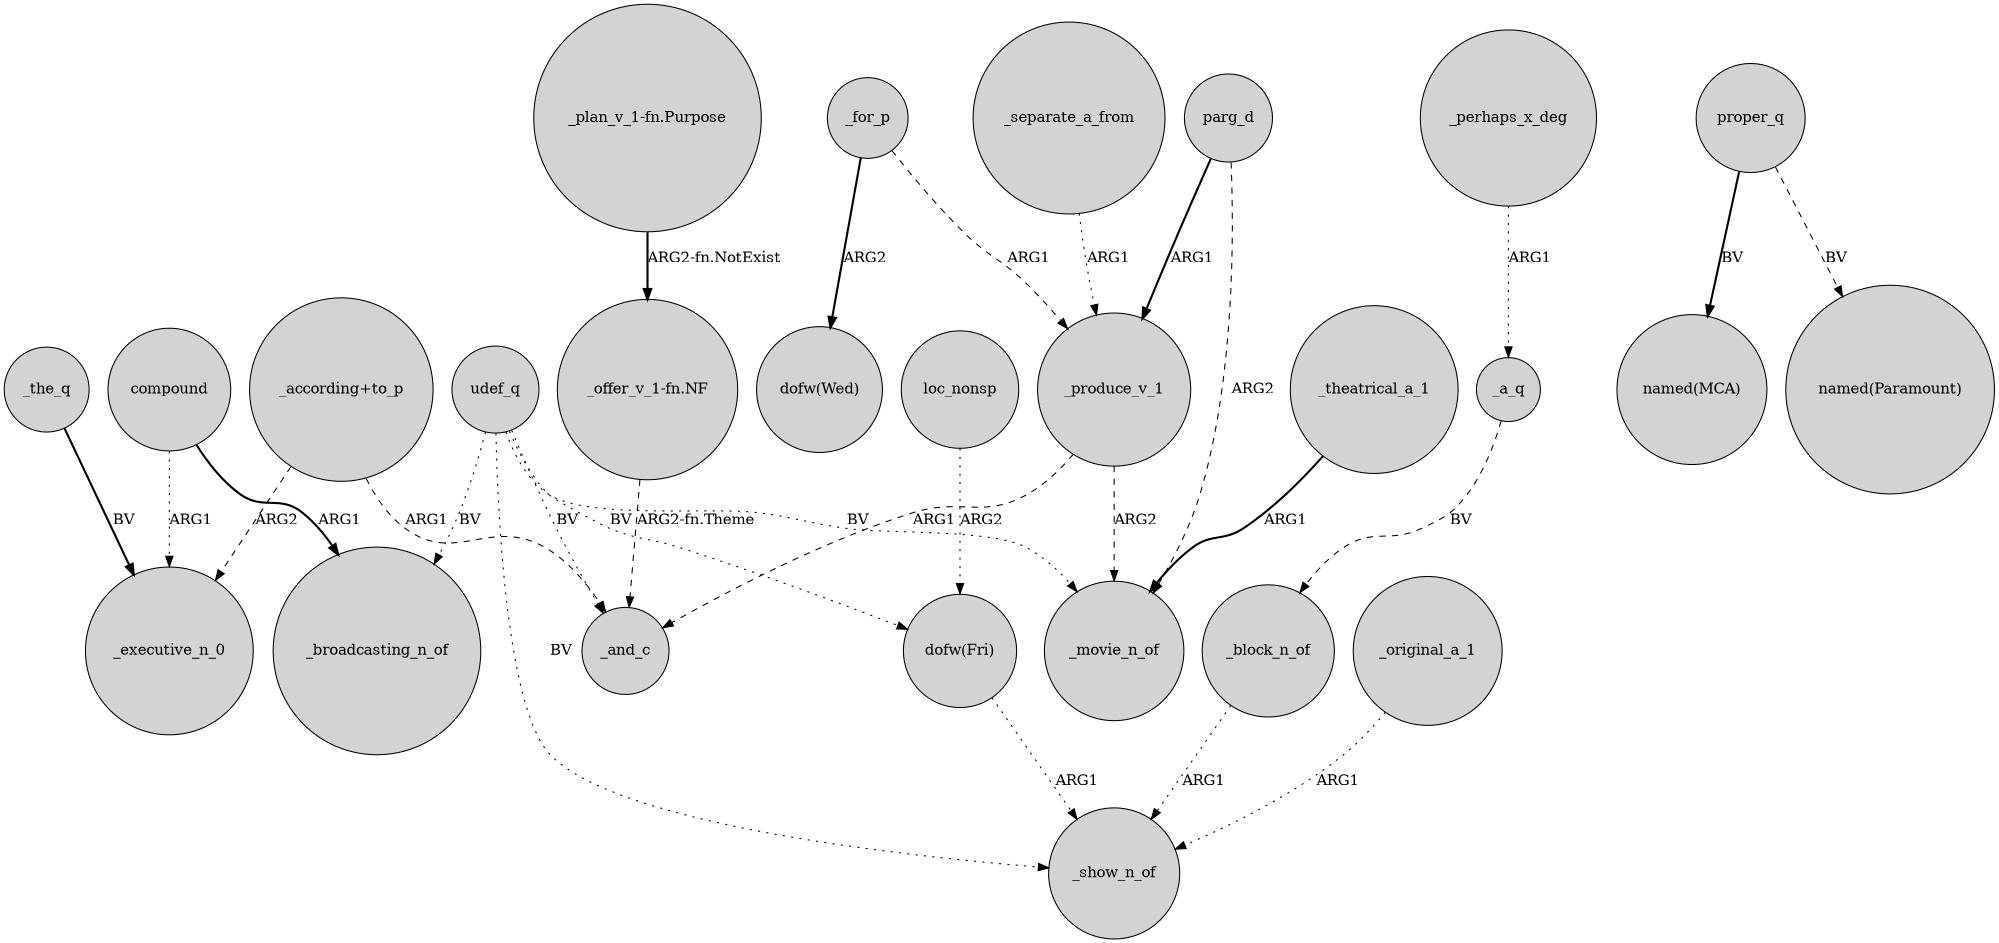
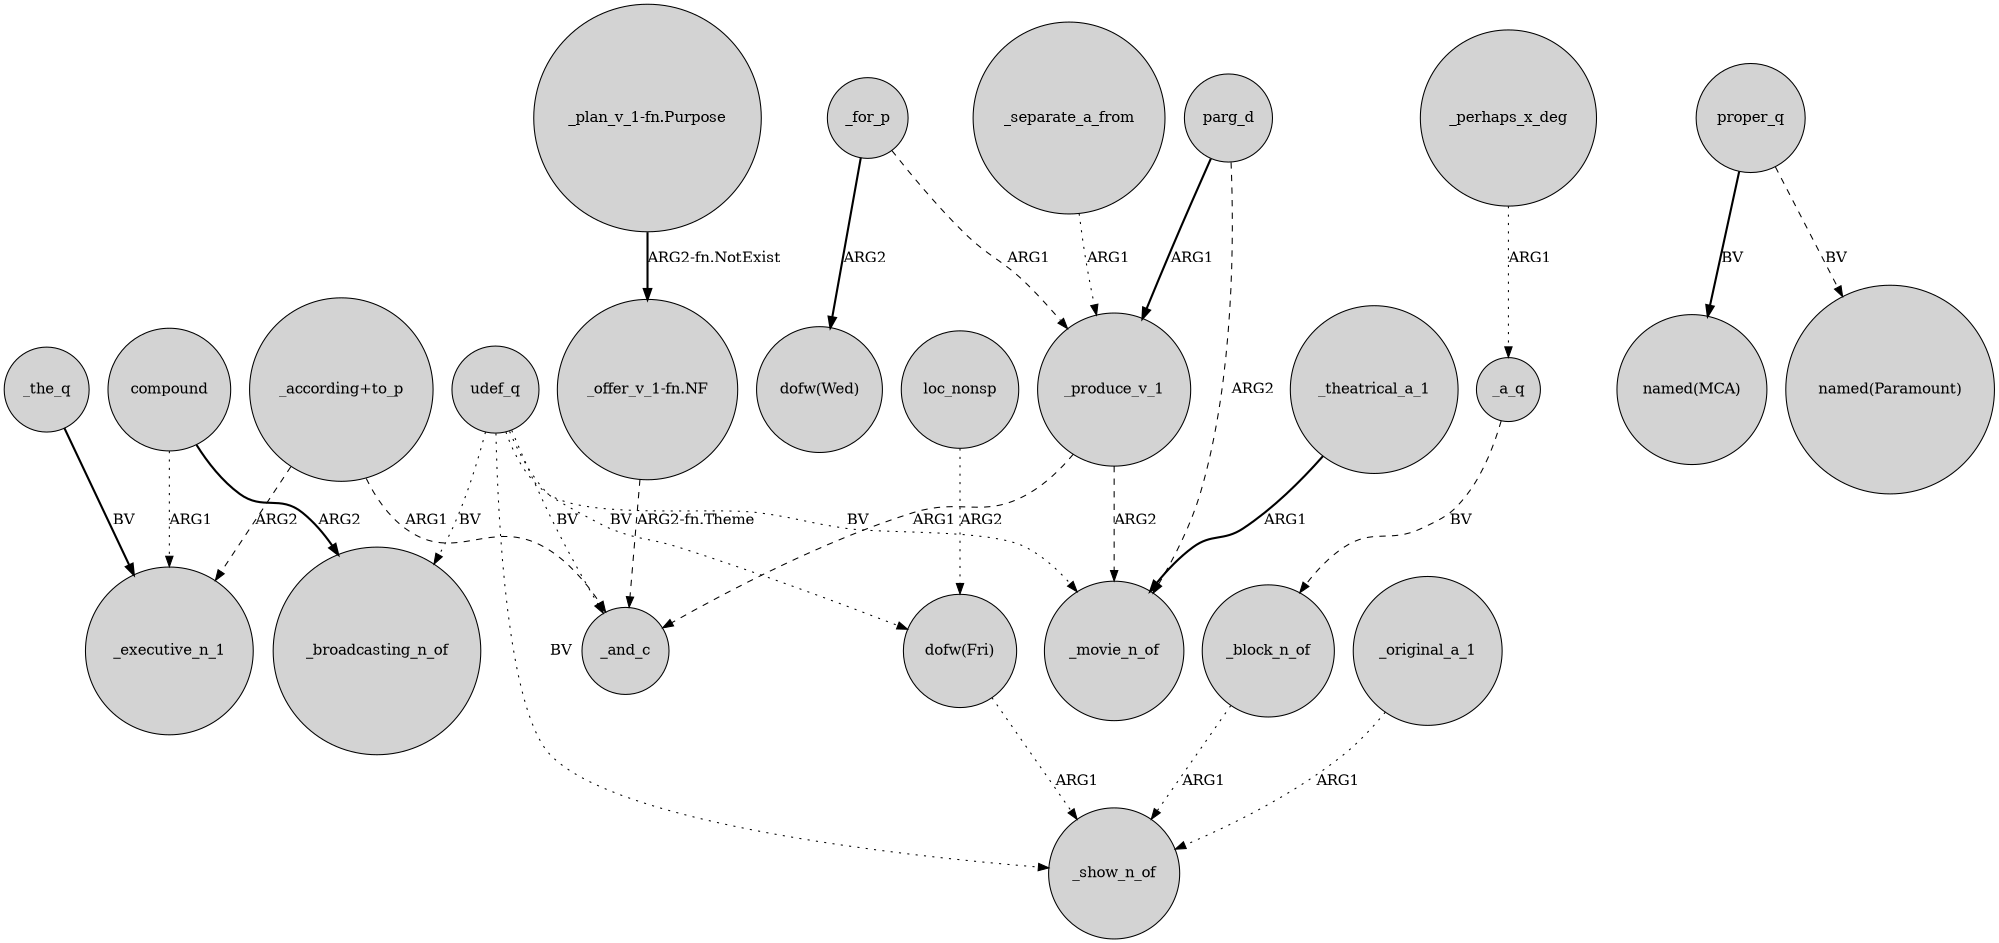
edge "compound" -> "_broadcasting_n_of": label "ARG1" -> "ARG2"
node "_executive_n_0": label "_executive_n_0" -> "_executive_n_1"
